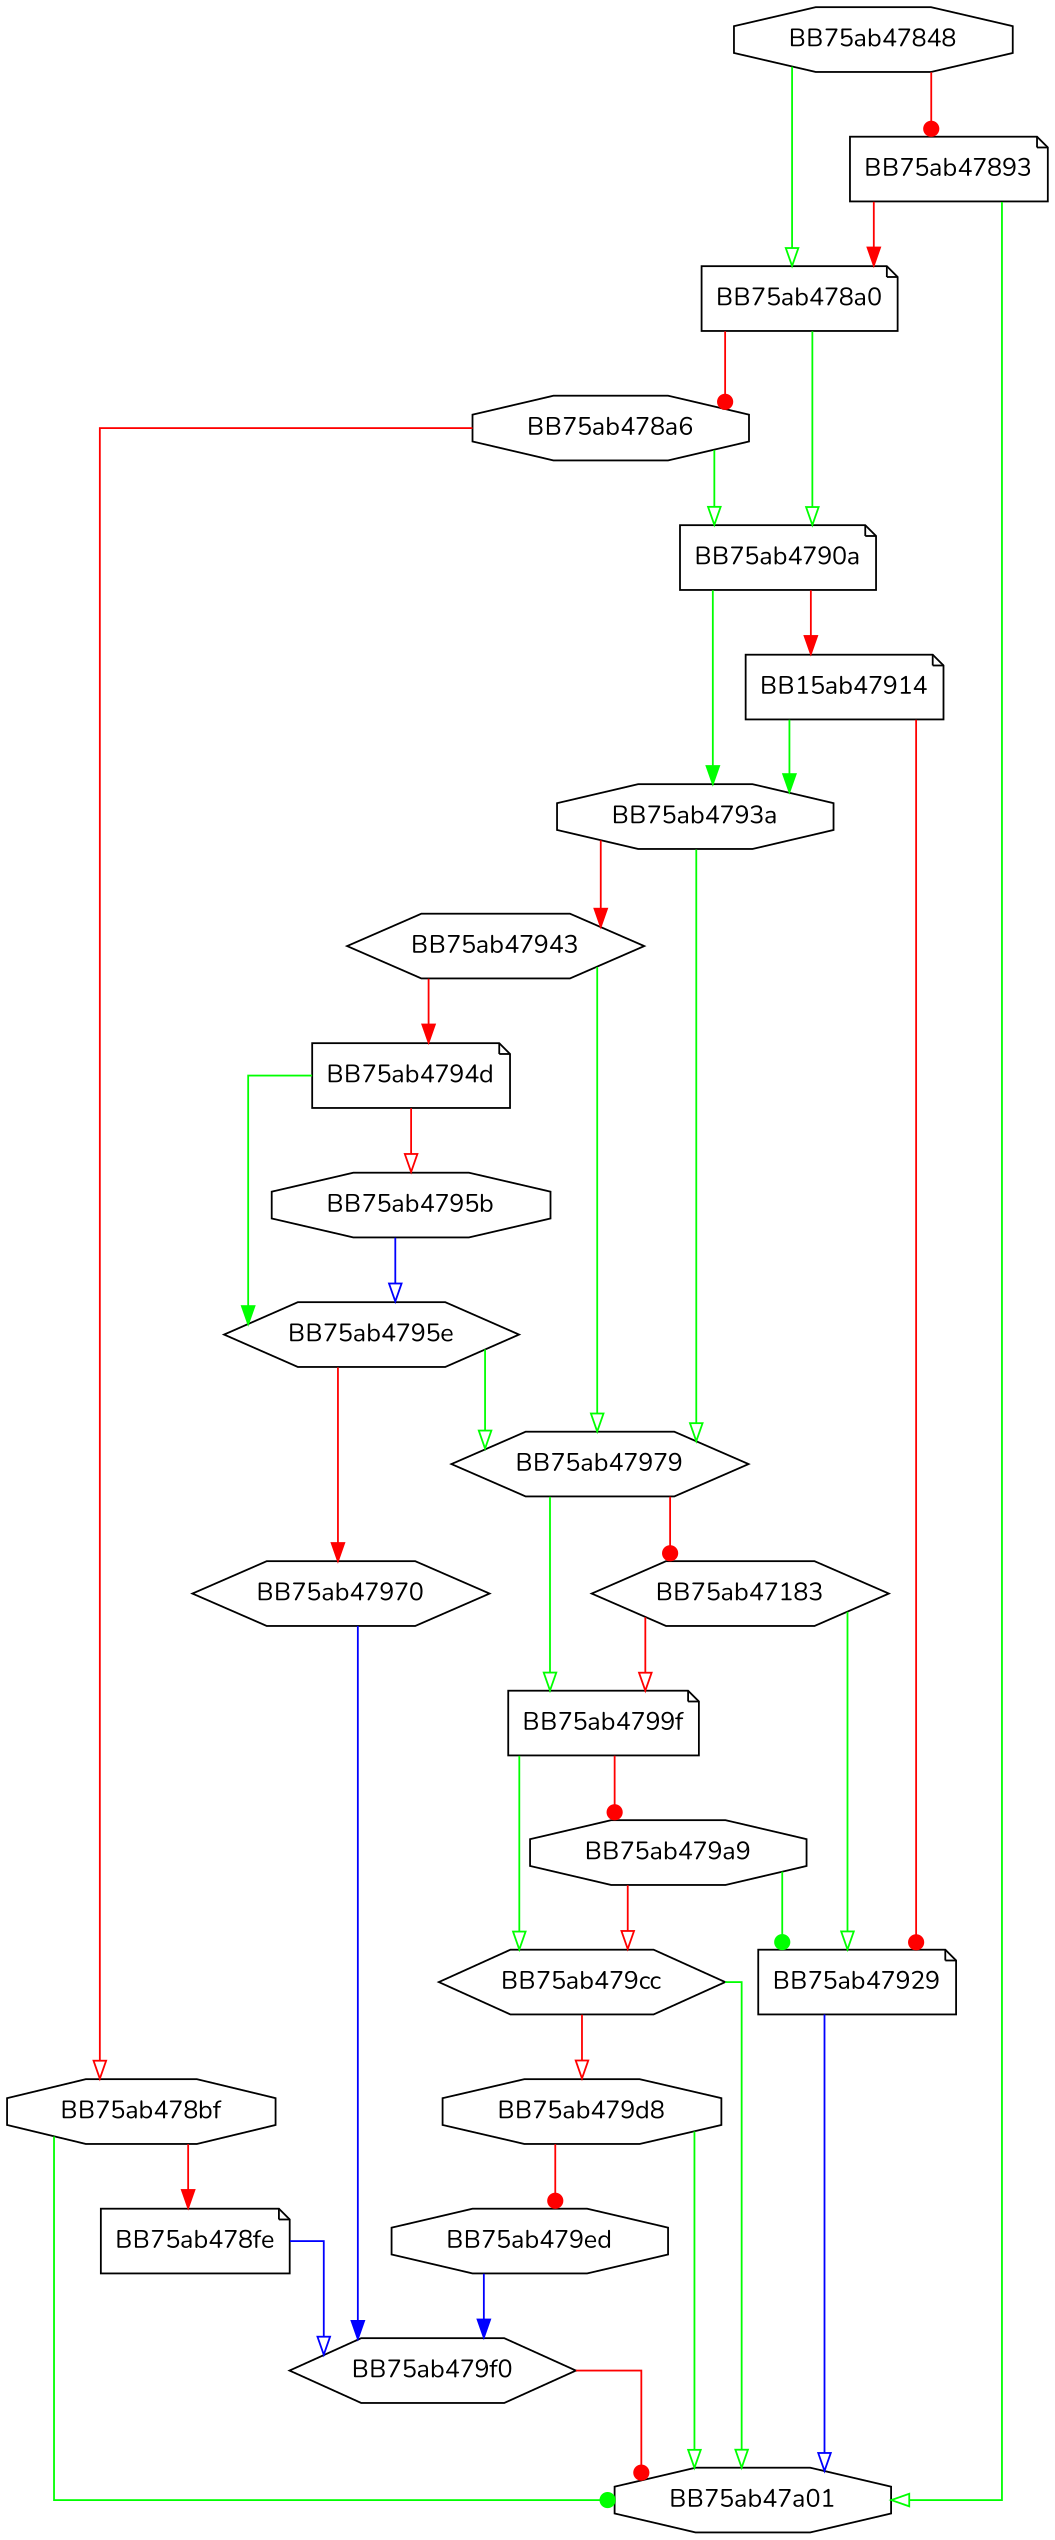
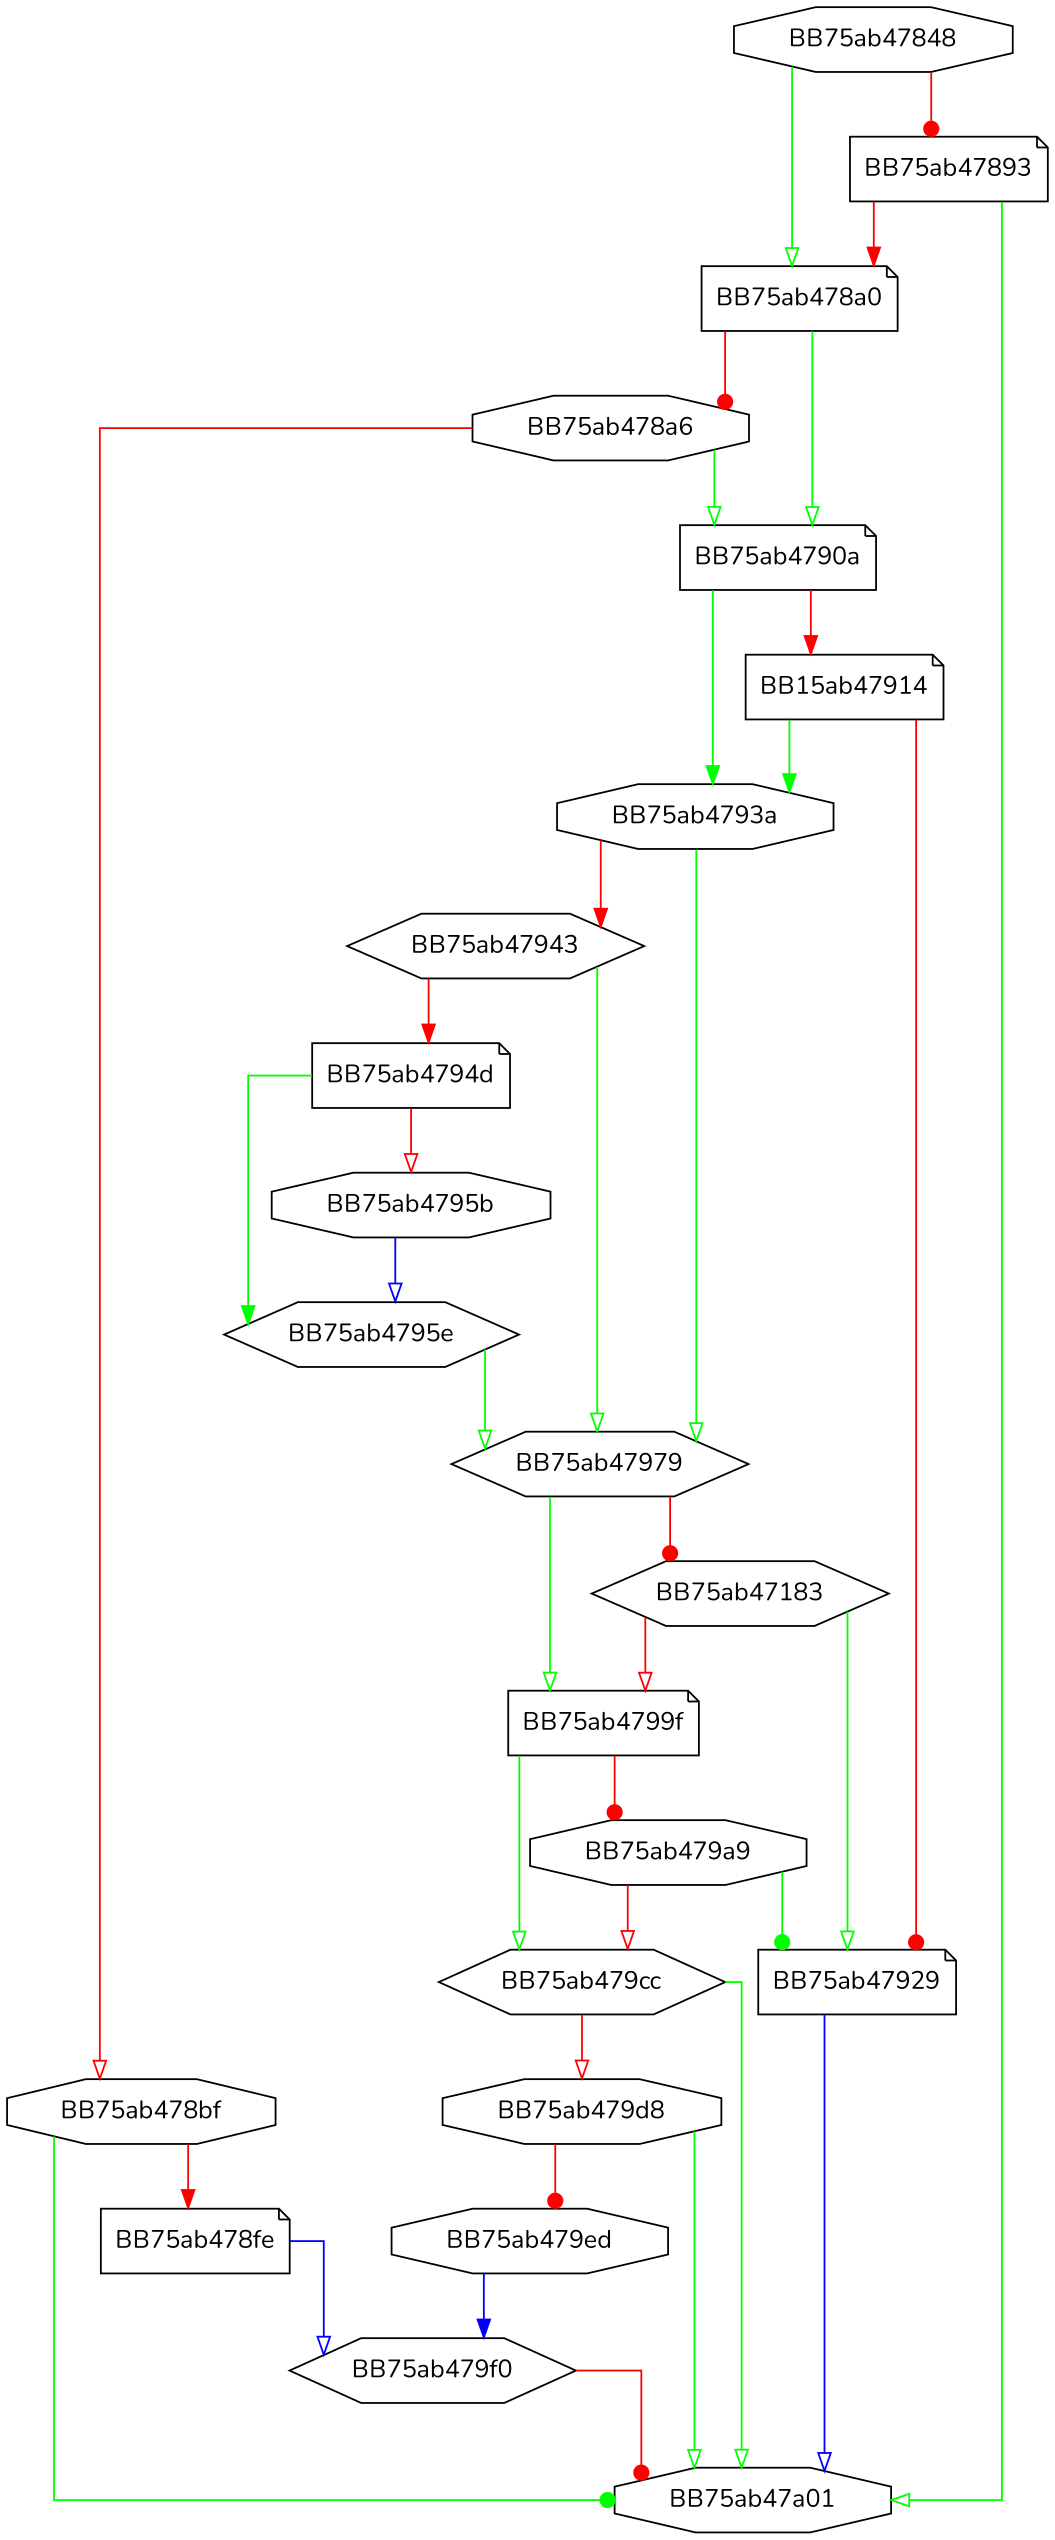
node "BB75ab47970": removed
